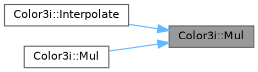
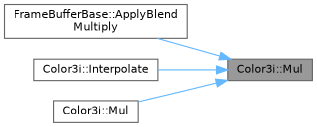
node "FrameBufferBase::ApplyBlend Multiply": added
